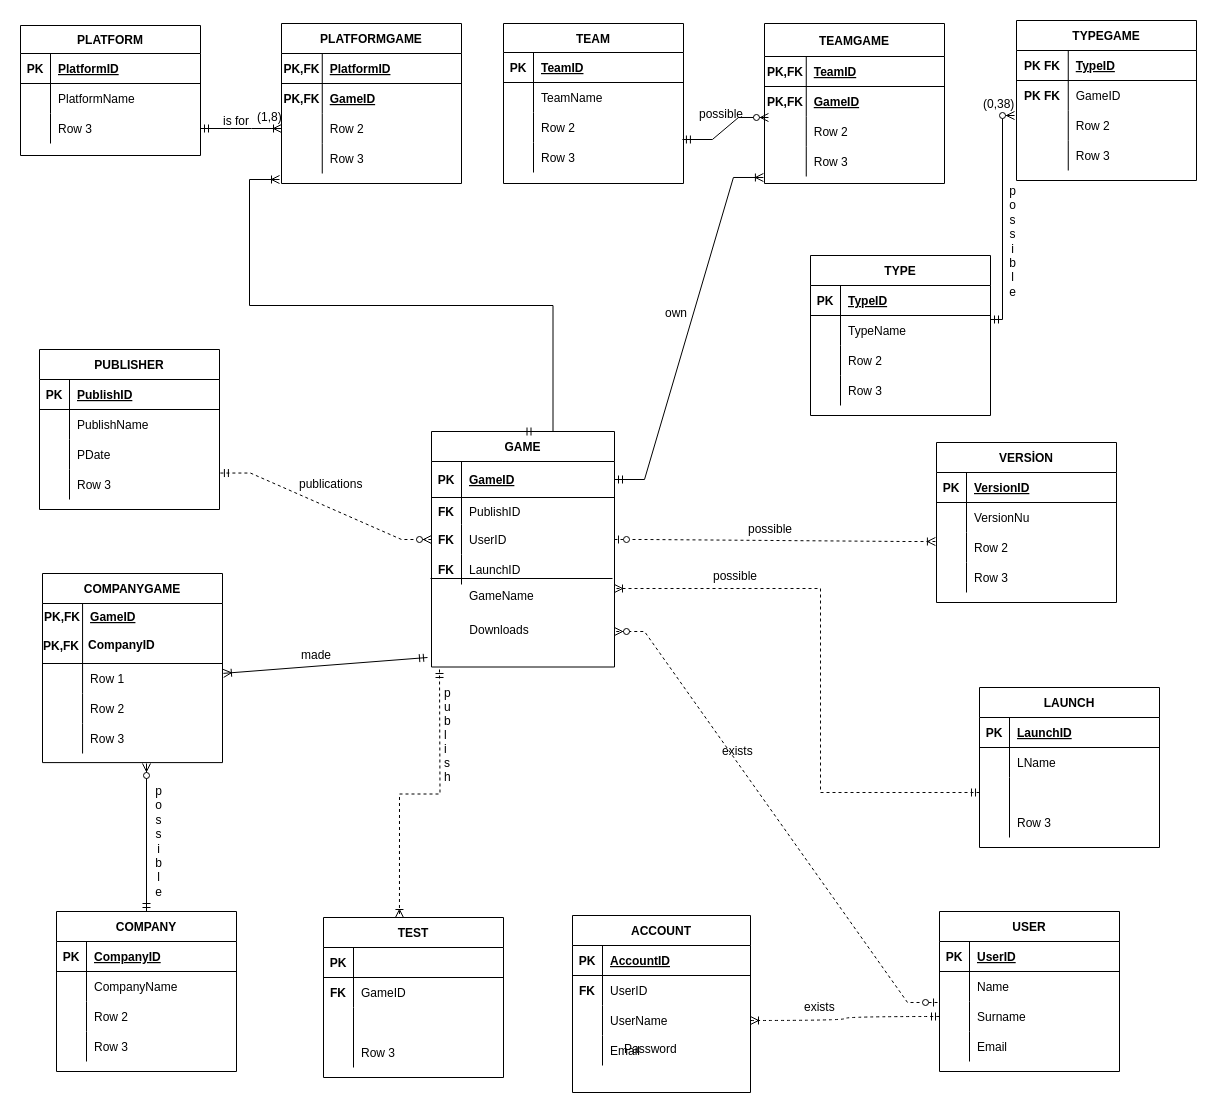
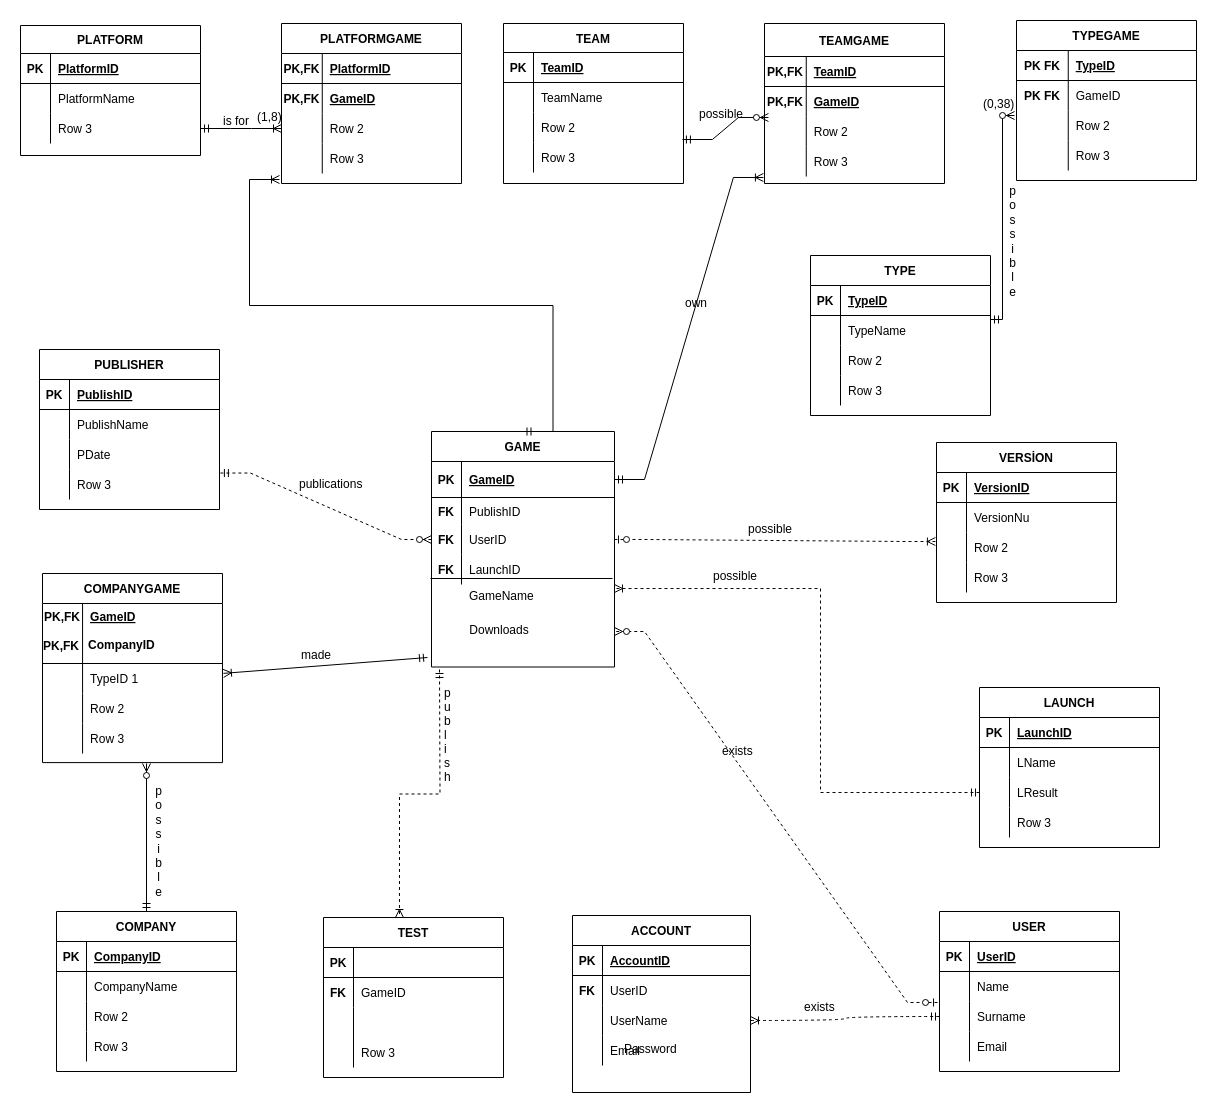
node "own": moved (700, 313) -> (720, 303)
node "Row 1": label "Row 1" -> "TypeID 1"
node "LResult": added
